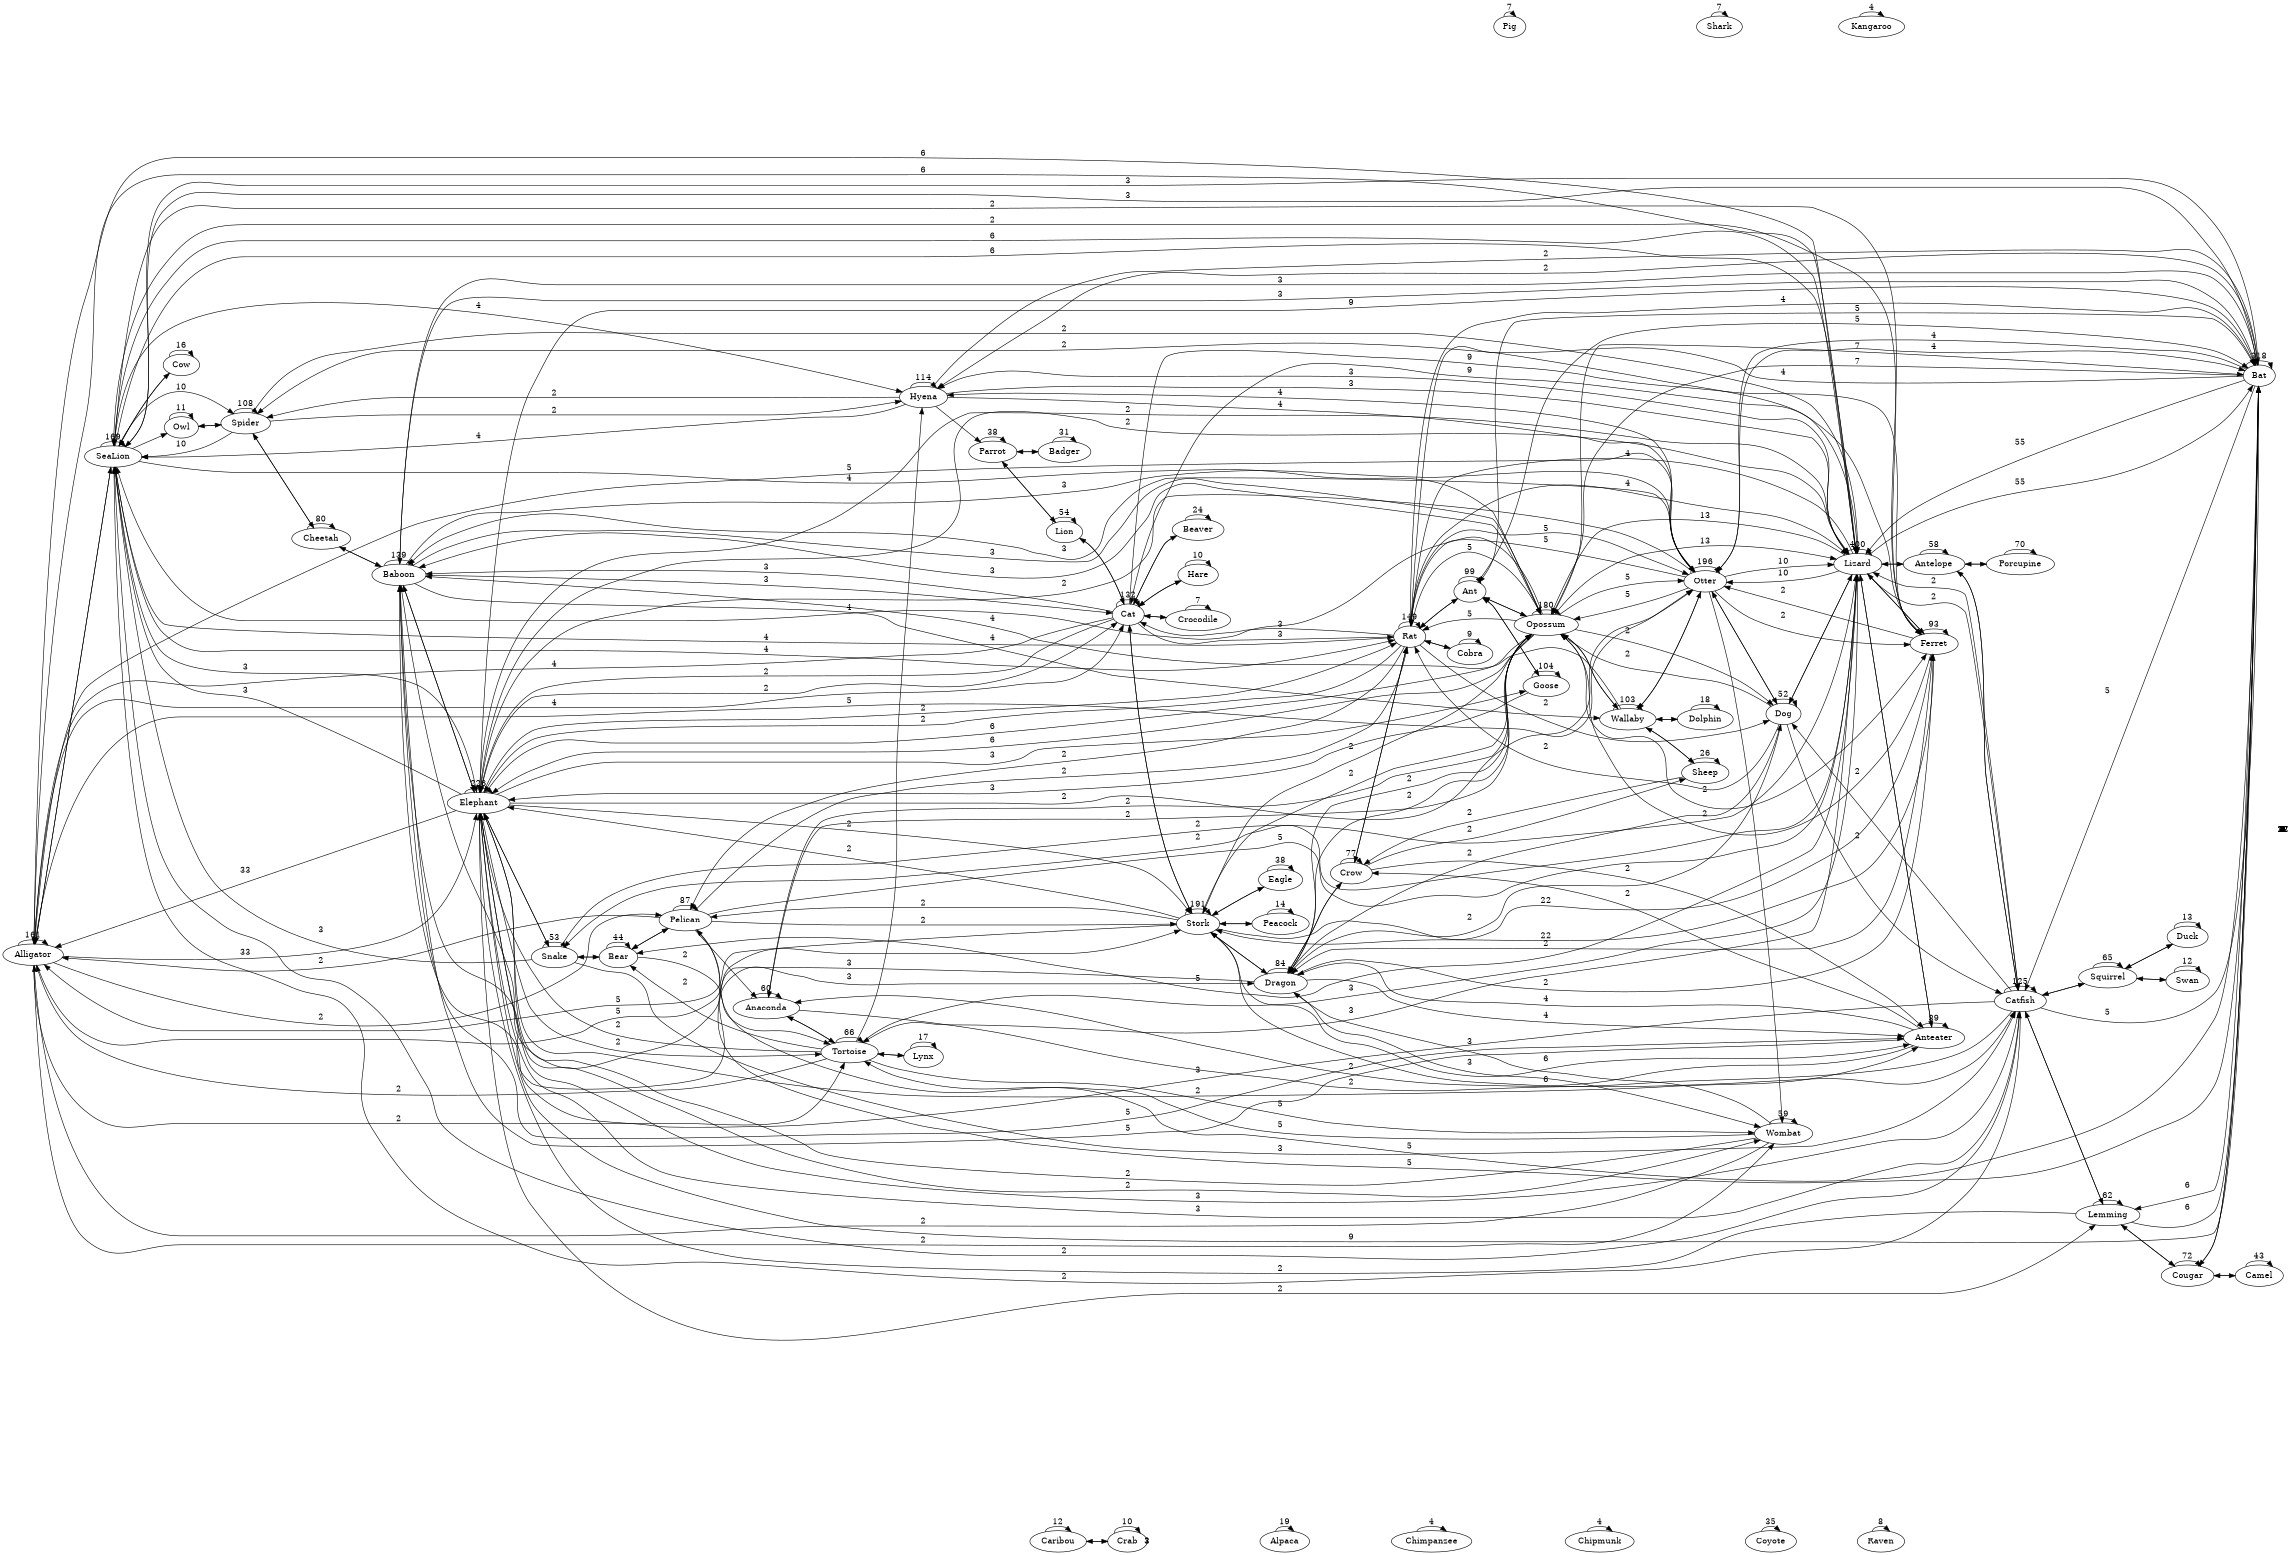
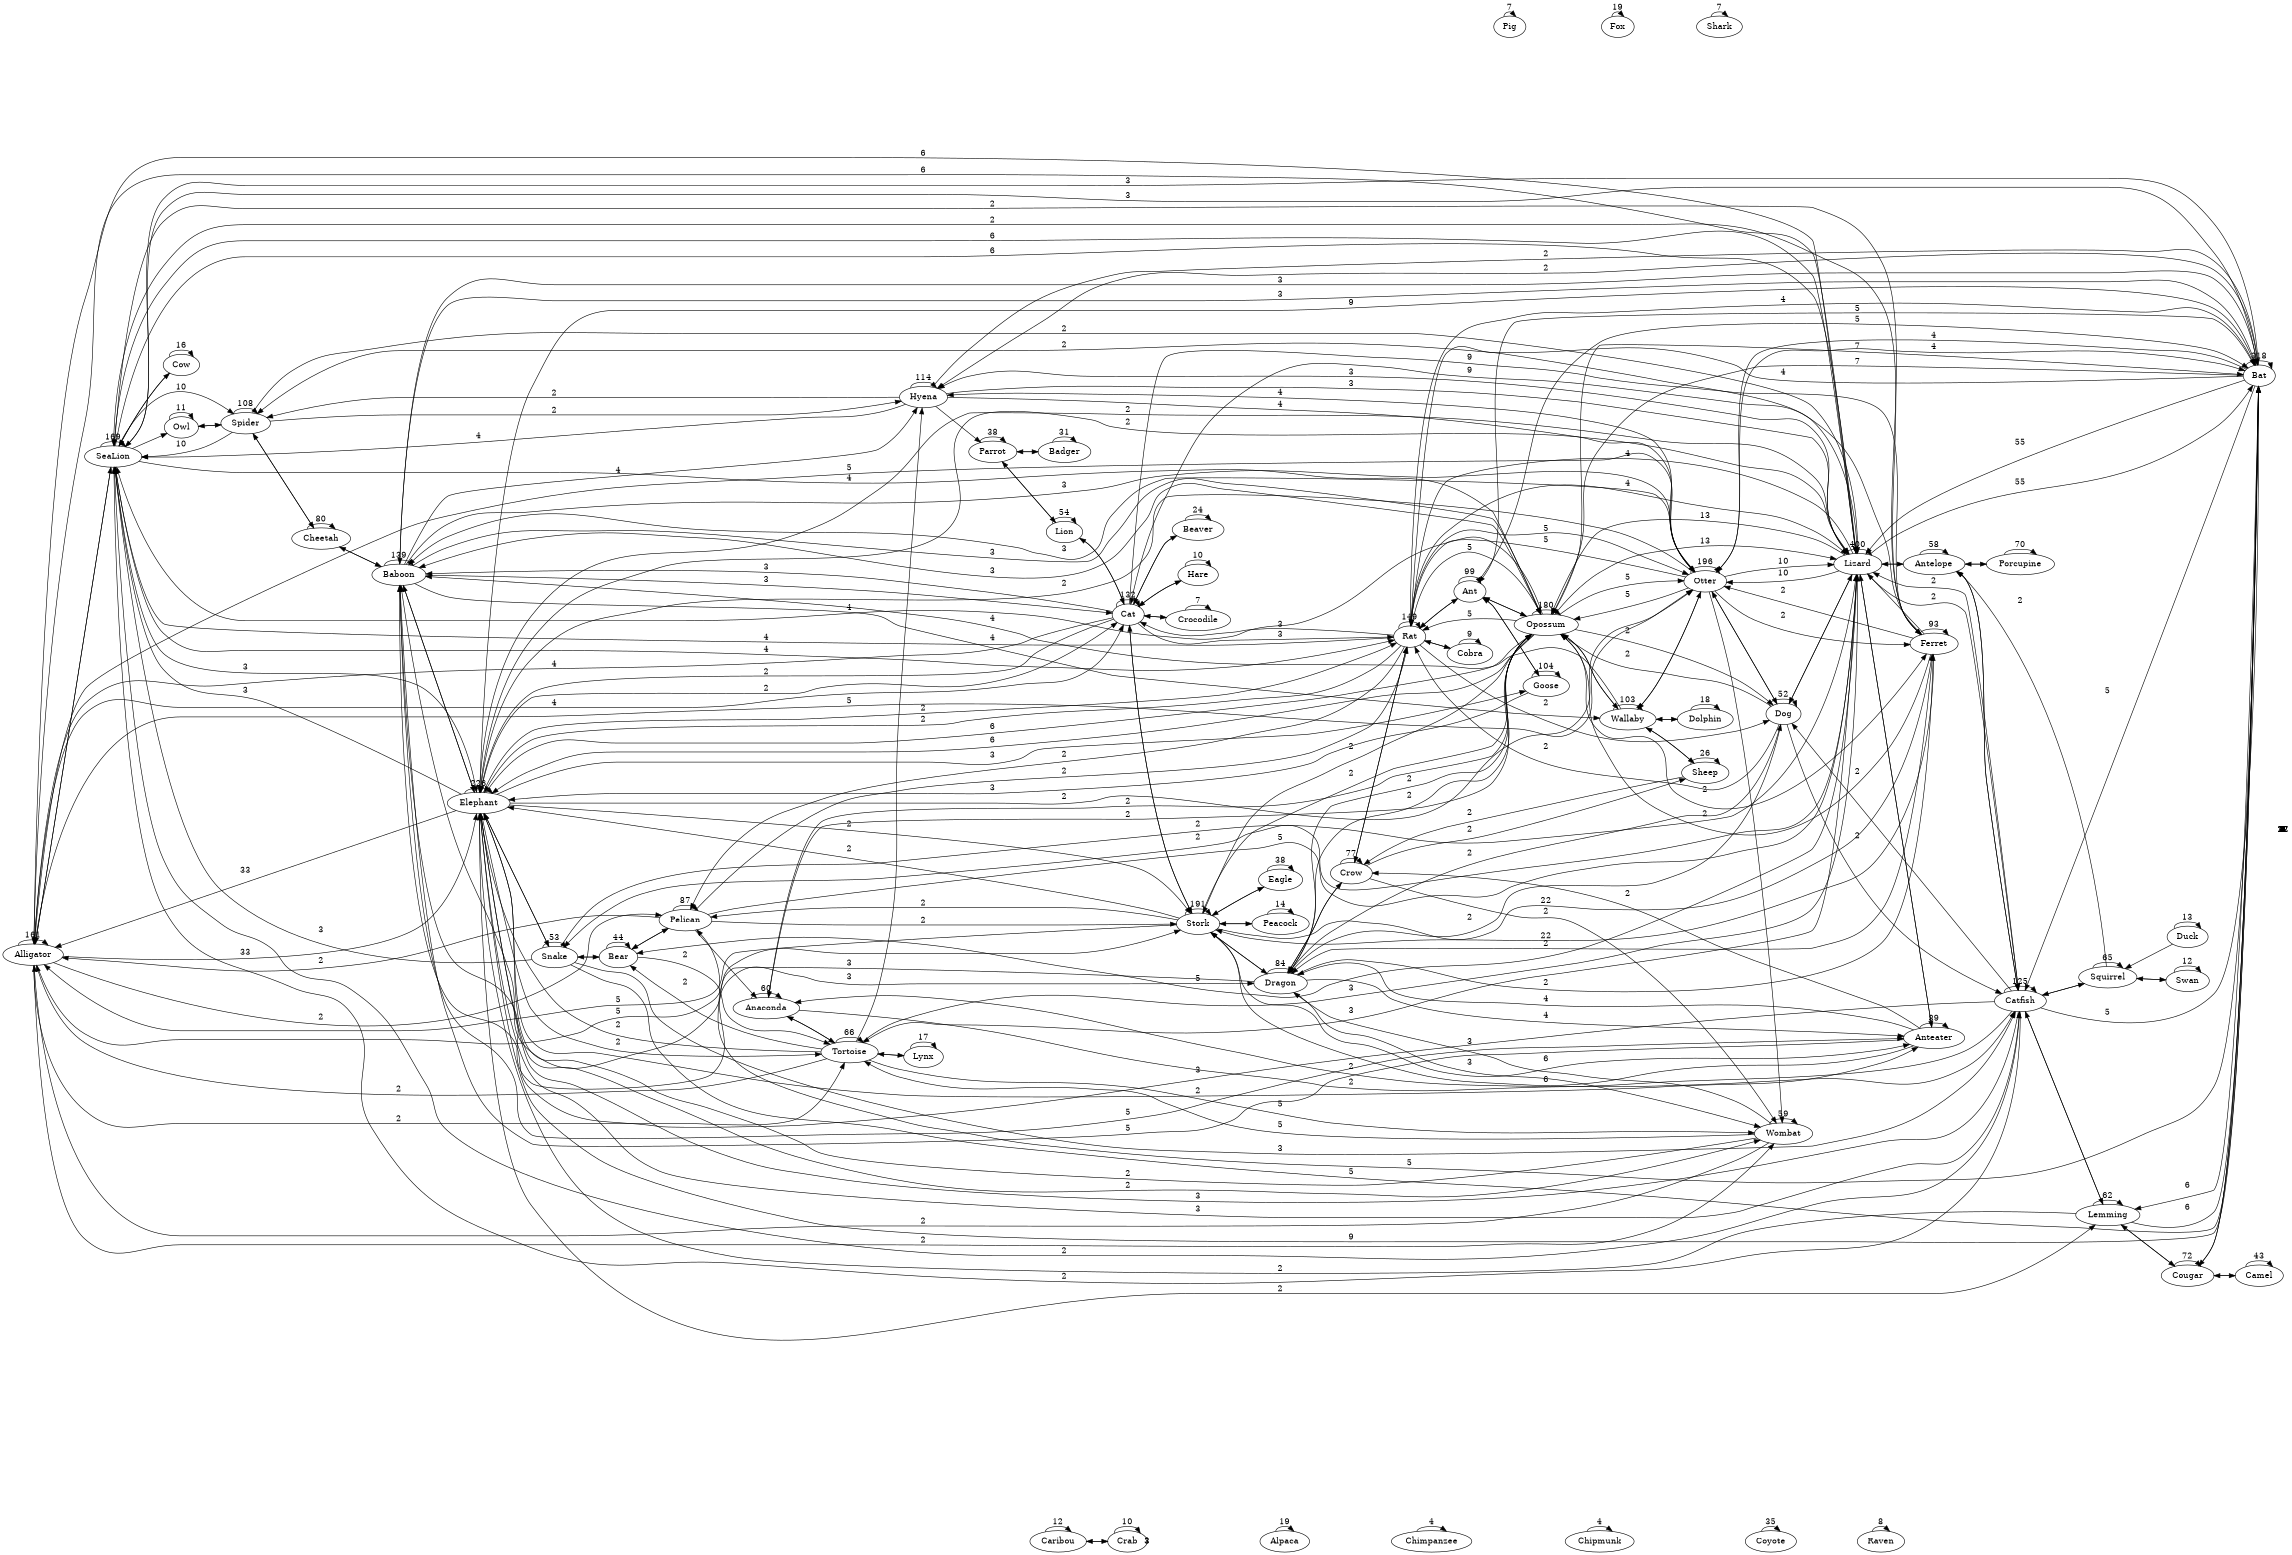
node "Fox": added
node "Kangaroo": removed
edge "SeaLion" -> "Hyena": now "Baboon" -> "Hyena"
edge "Lizard" -> "Ferret": removed
edge "Crow" -> "Anteater": now "Crow" -> "Wombat"
edge "Squirrel" -> "Duck": now "Squirrel" -> "Antelope"
edge "Pelican" -> "Bat": now "Snake" -> "Bat"
